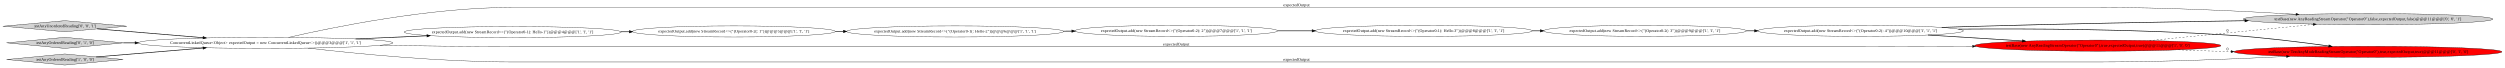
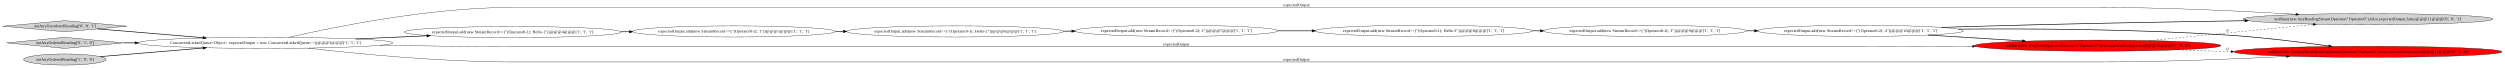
node "testAnyOrderedReading['1', '0', '0']": shape diamond -> ellipse
